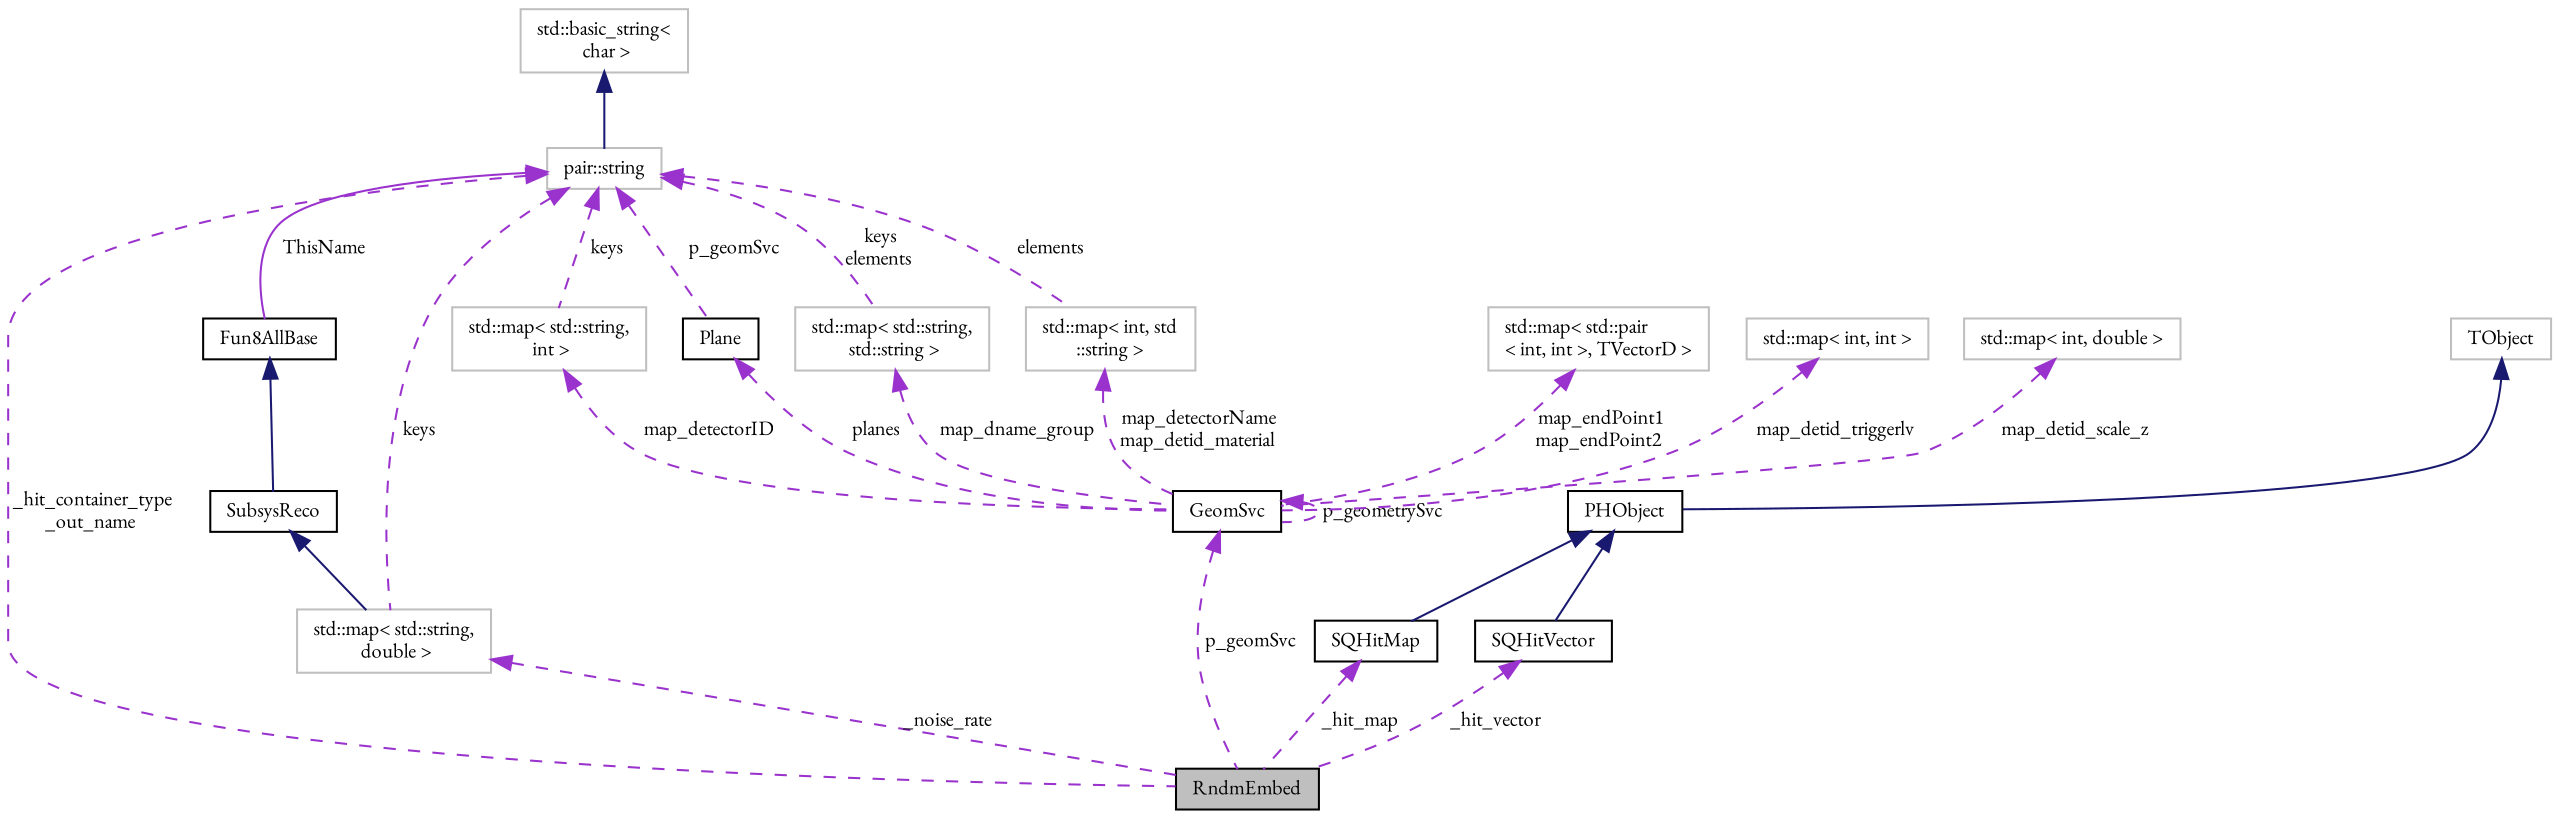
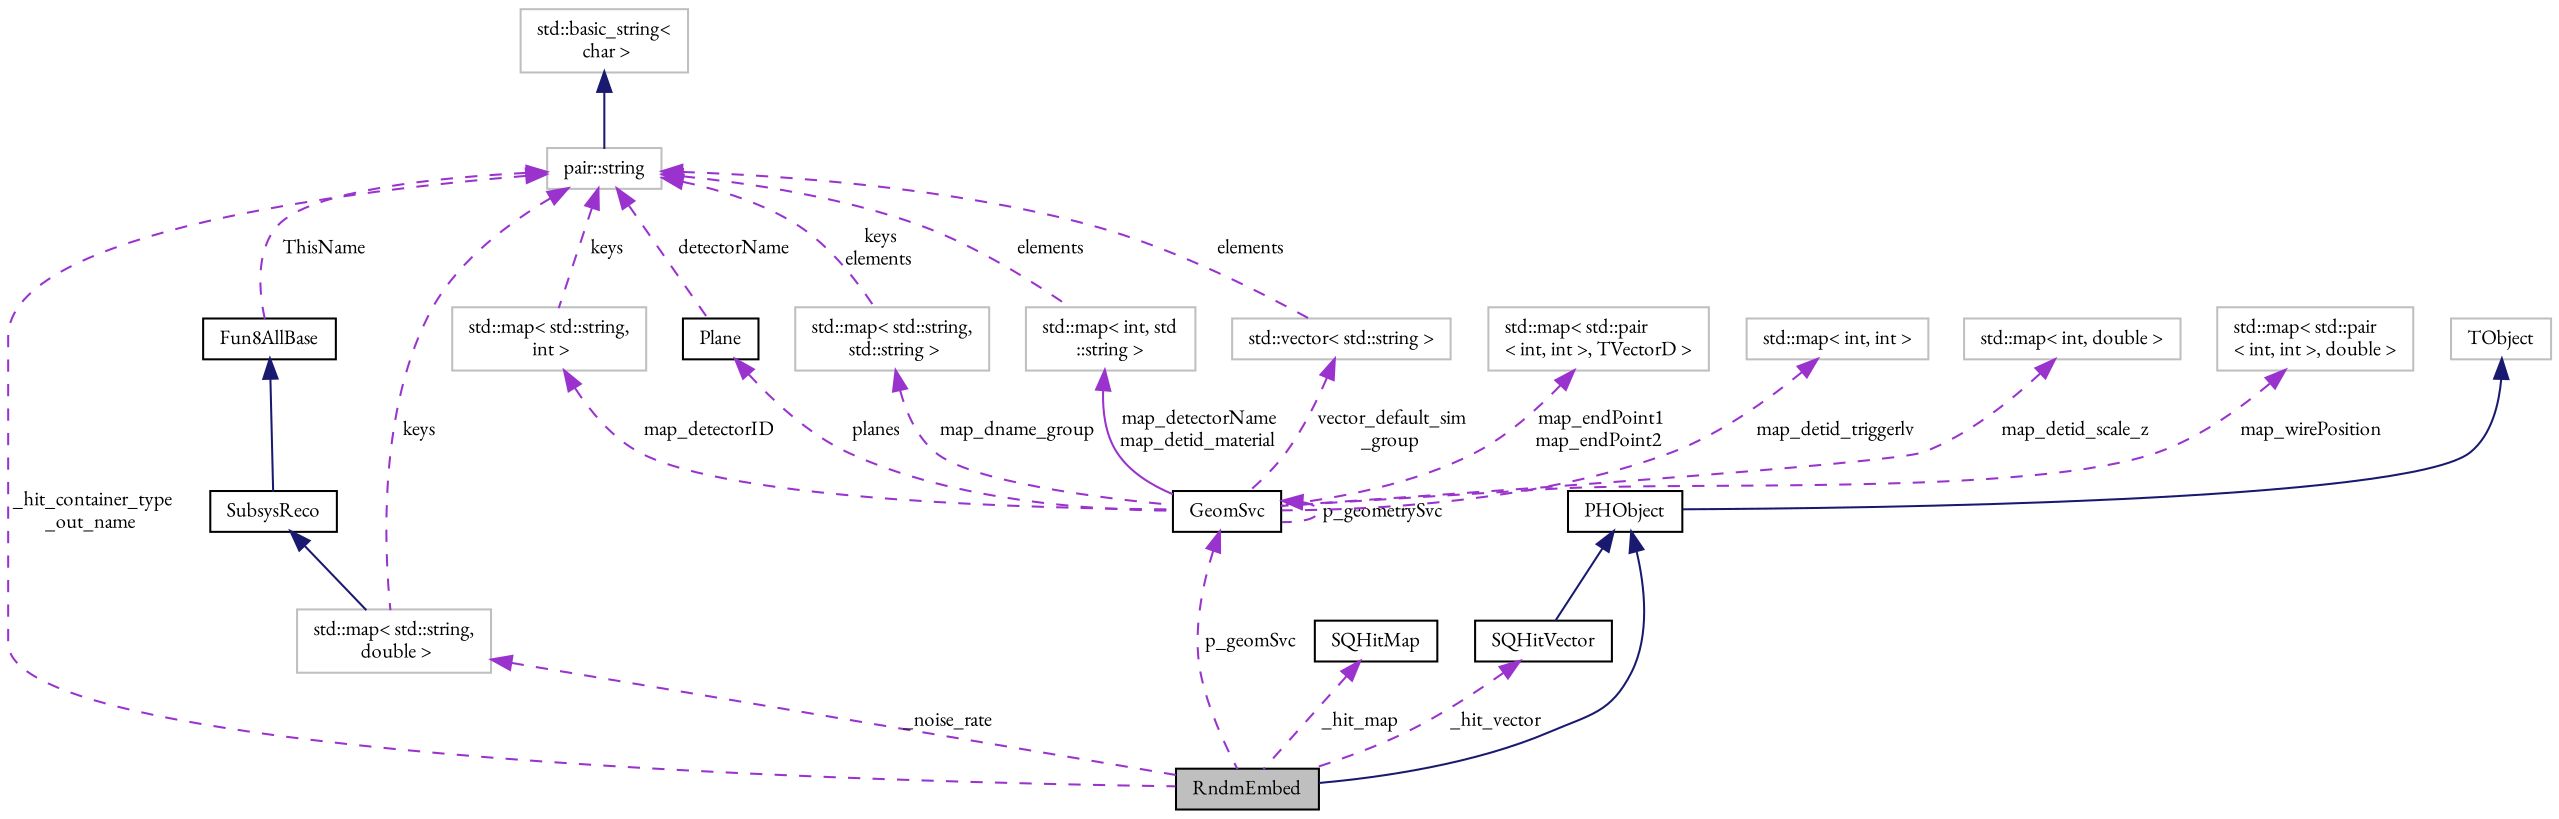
edge "Fun8AllBase" -> "pair::string": style solid -> dashed
edge "Plane" -> "pair::string": label " p_geomSvc" -> " detectorName"
node "std::vector< std::string >": added
node "std::map< std::pair < int, int >, double >": added
edge "GeomSvc" -> "std::map< int, std ::string >": style dashed -> solid
edge "SQHitMap" -> "PHObject": now "RndmEmbed" -> "PHObject"
